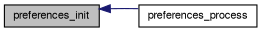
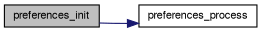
edge "preferences_process" -> "preferences_init": reversed
